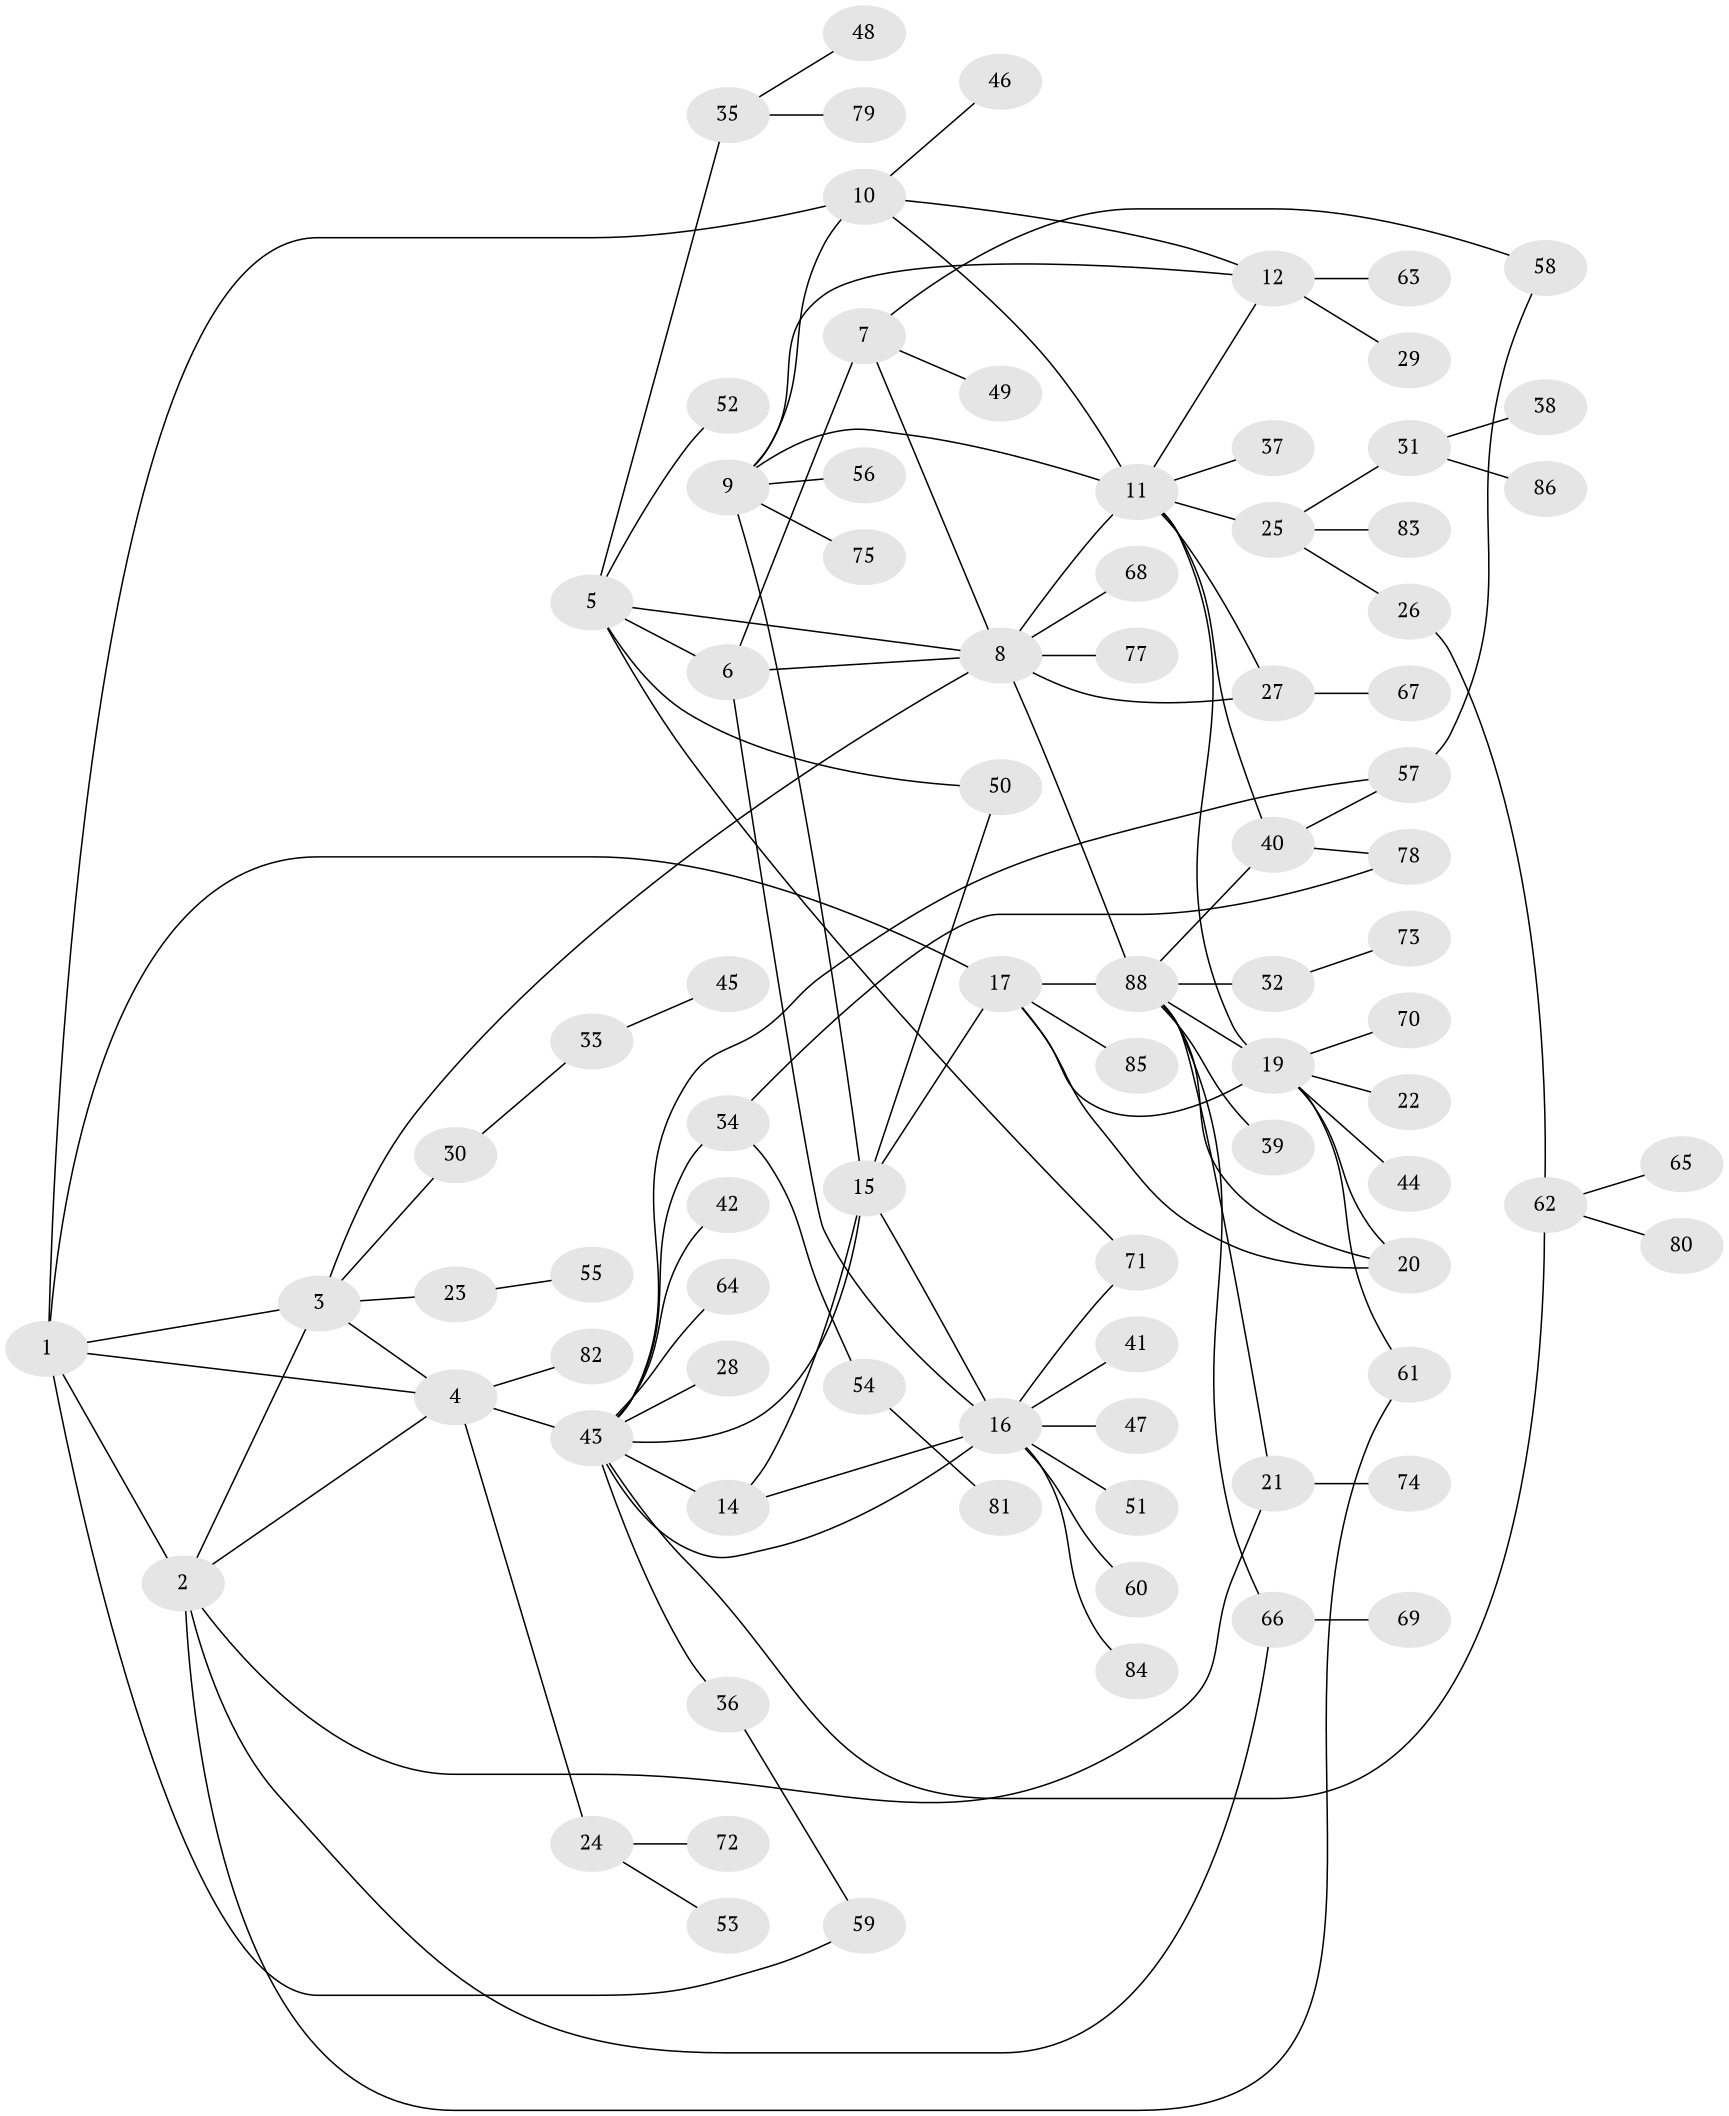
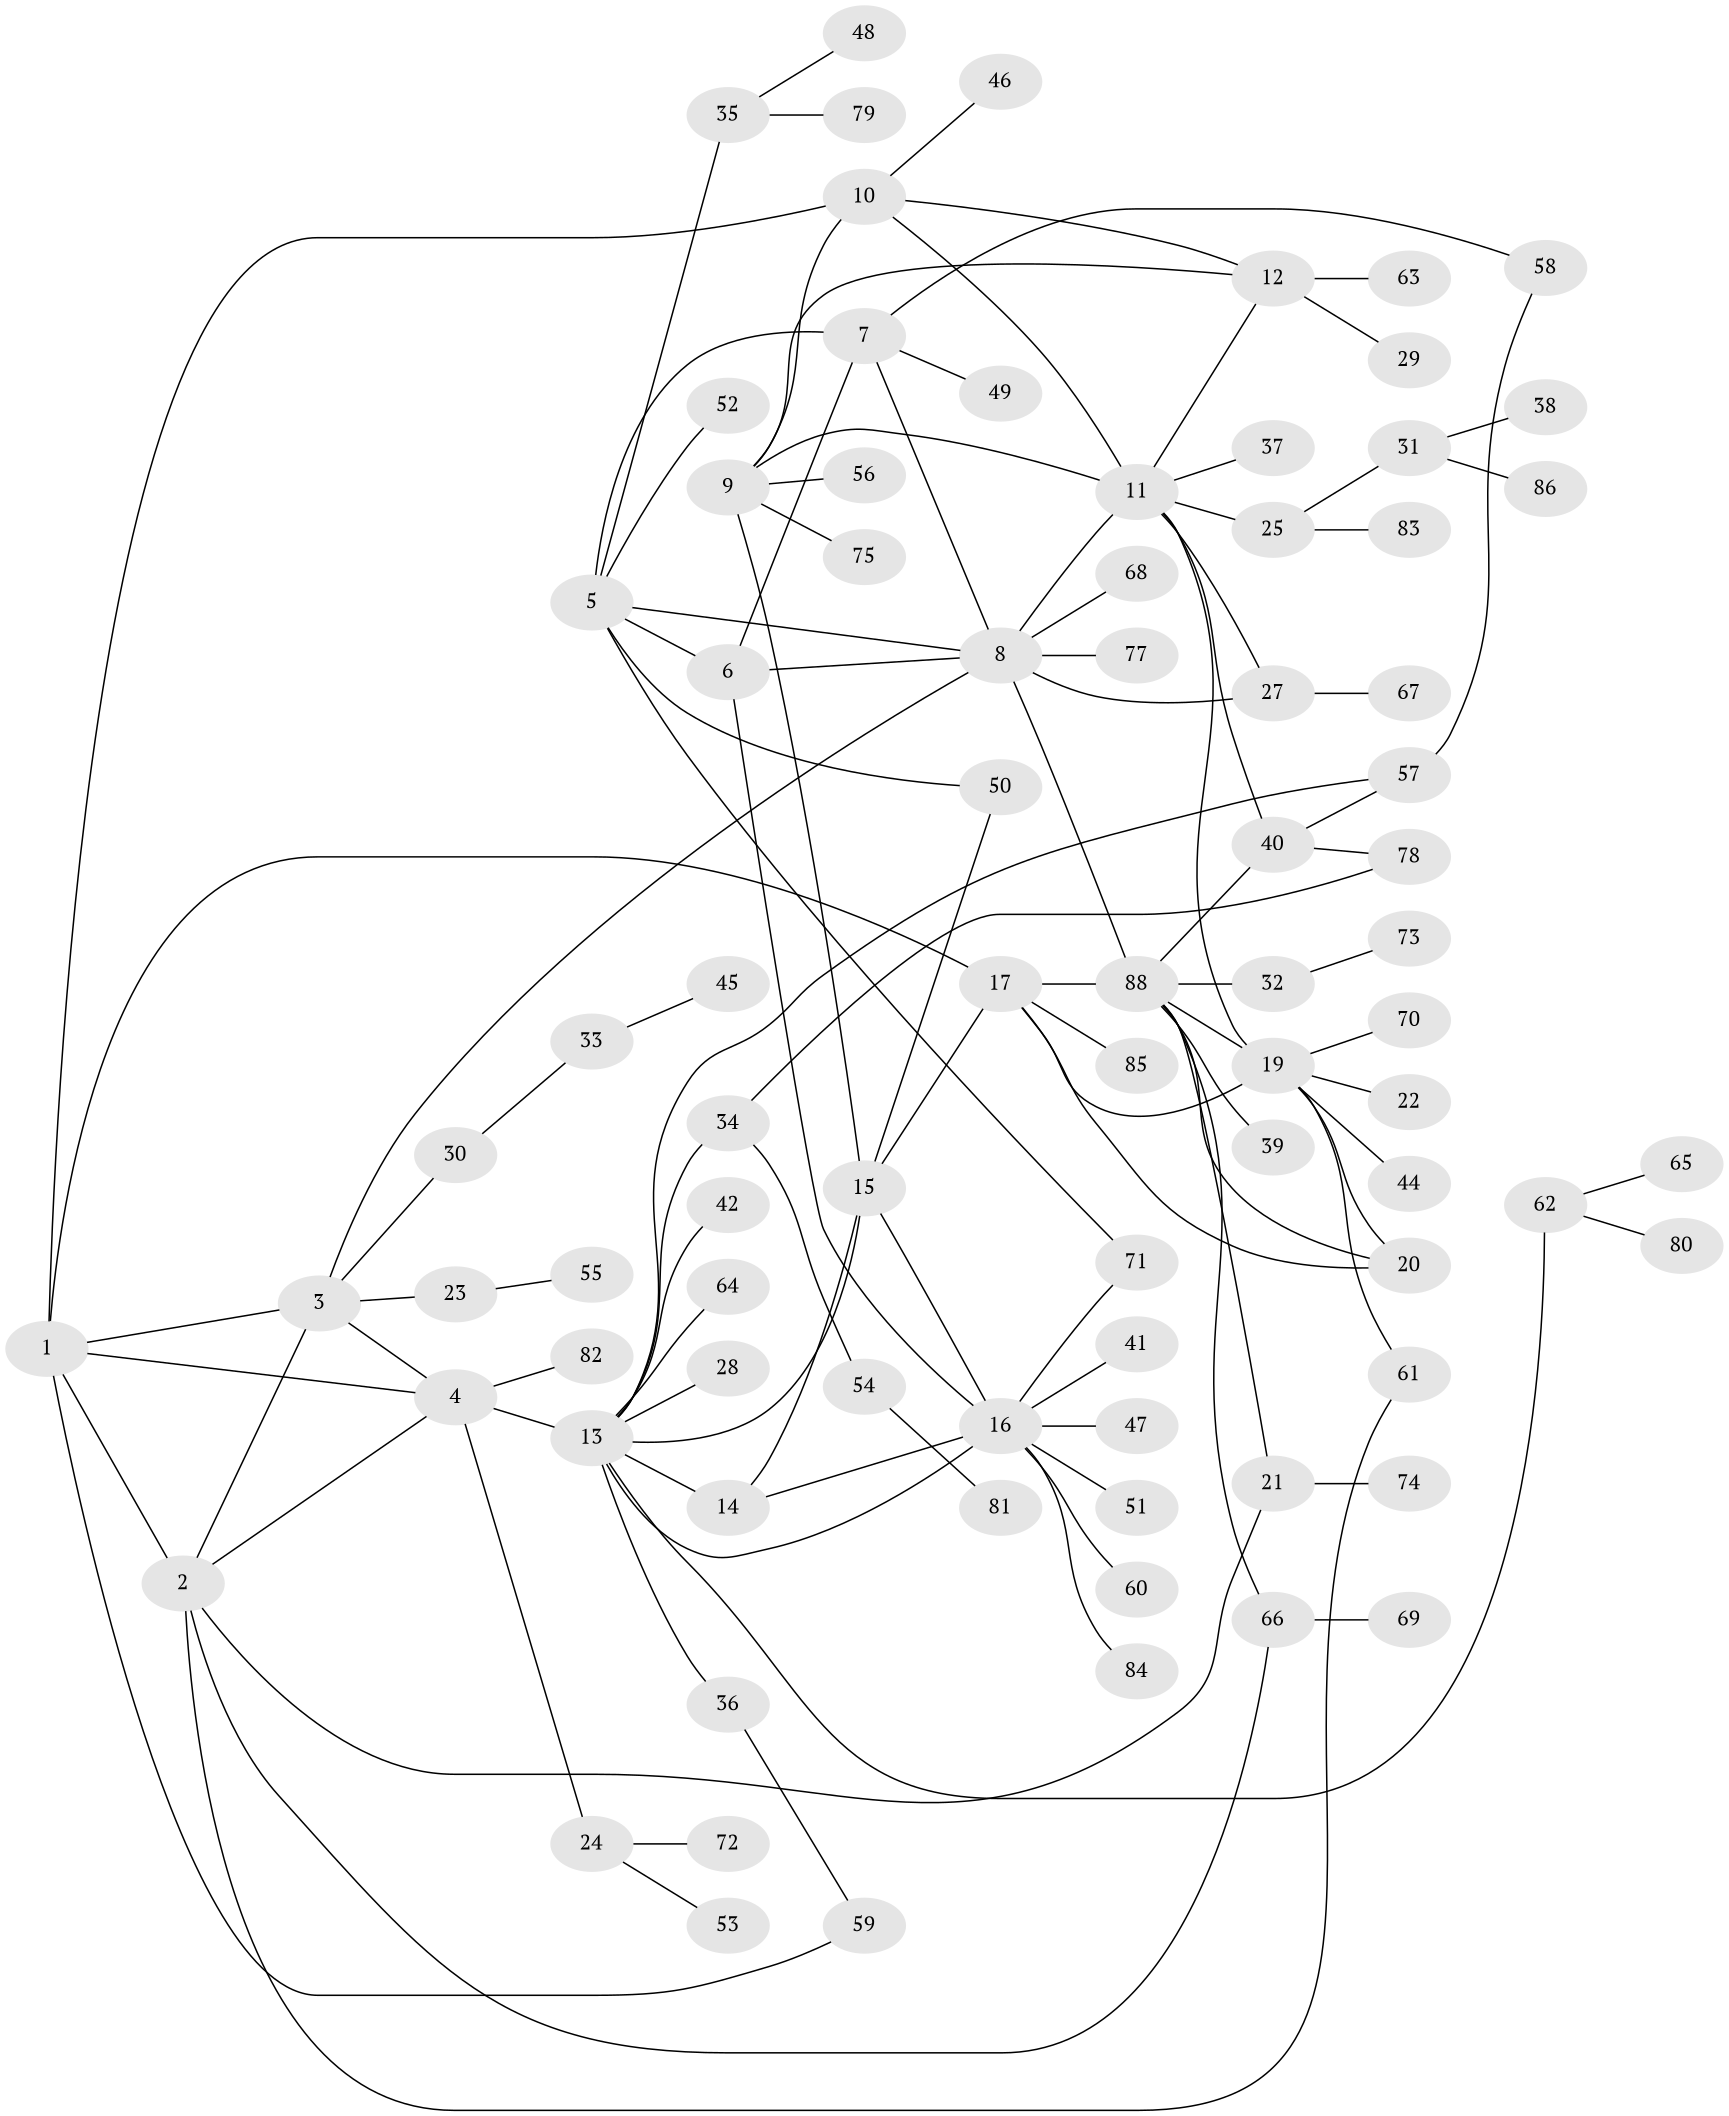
edge "7" -- "5": added
node "26": removed
node "43": label "43" -> "13"
